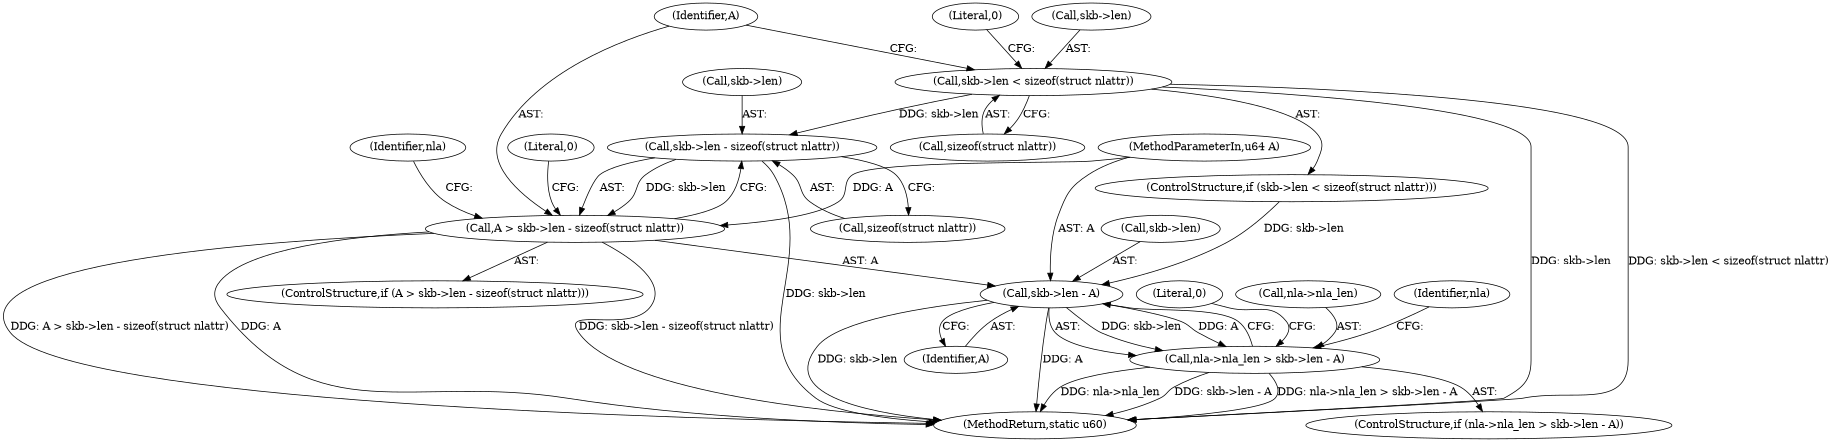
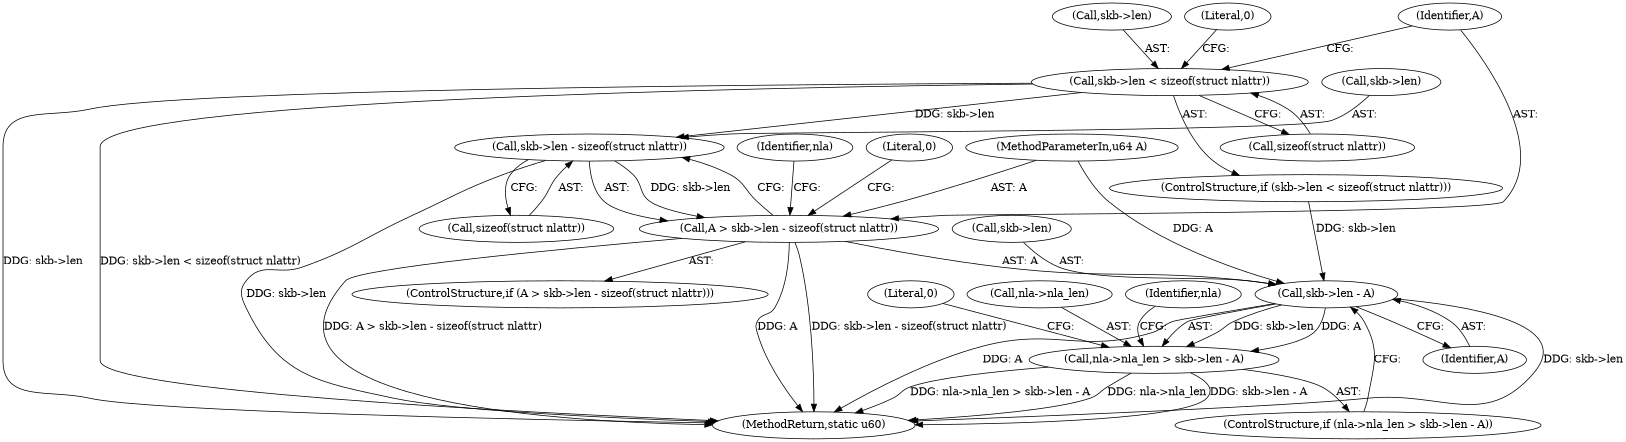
edge "(MethodParameterIn,u64 A)" -> "(Call,A > skb->len - sizeof(struct nlattr))": label "DDG: A" -> "AST: A"
edge "(MethodParameterIn,u64 A)" -> "(Call,skb->len - A)": label "AST: A" -> "DDG: A"
edge "(Call,nla->nla_len > skb->len - A)" -> "(Call,skb->len - A)": now "(ControlStructure,if (nla->nla_len > skb->len - A))" -> "(Call,skb->len - A)"
